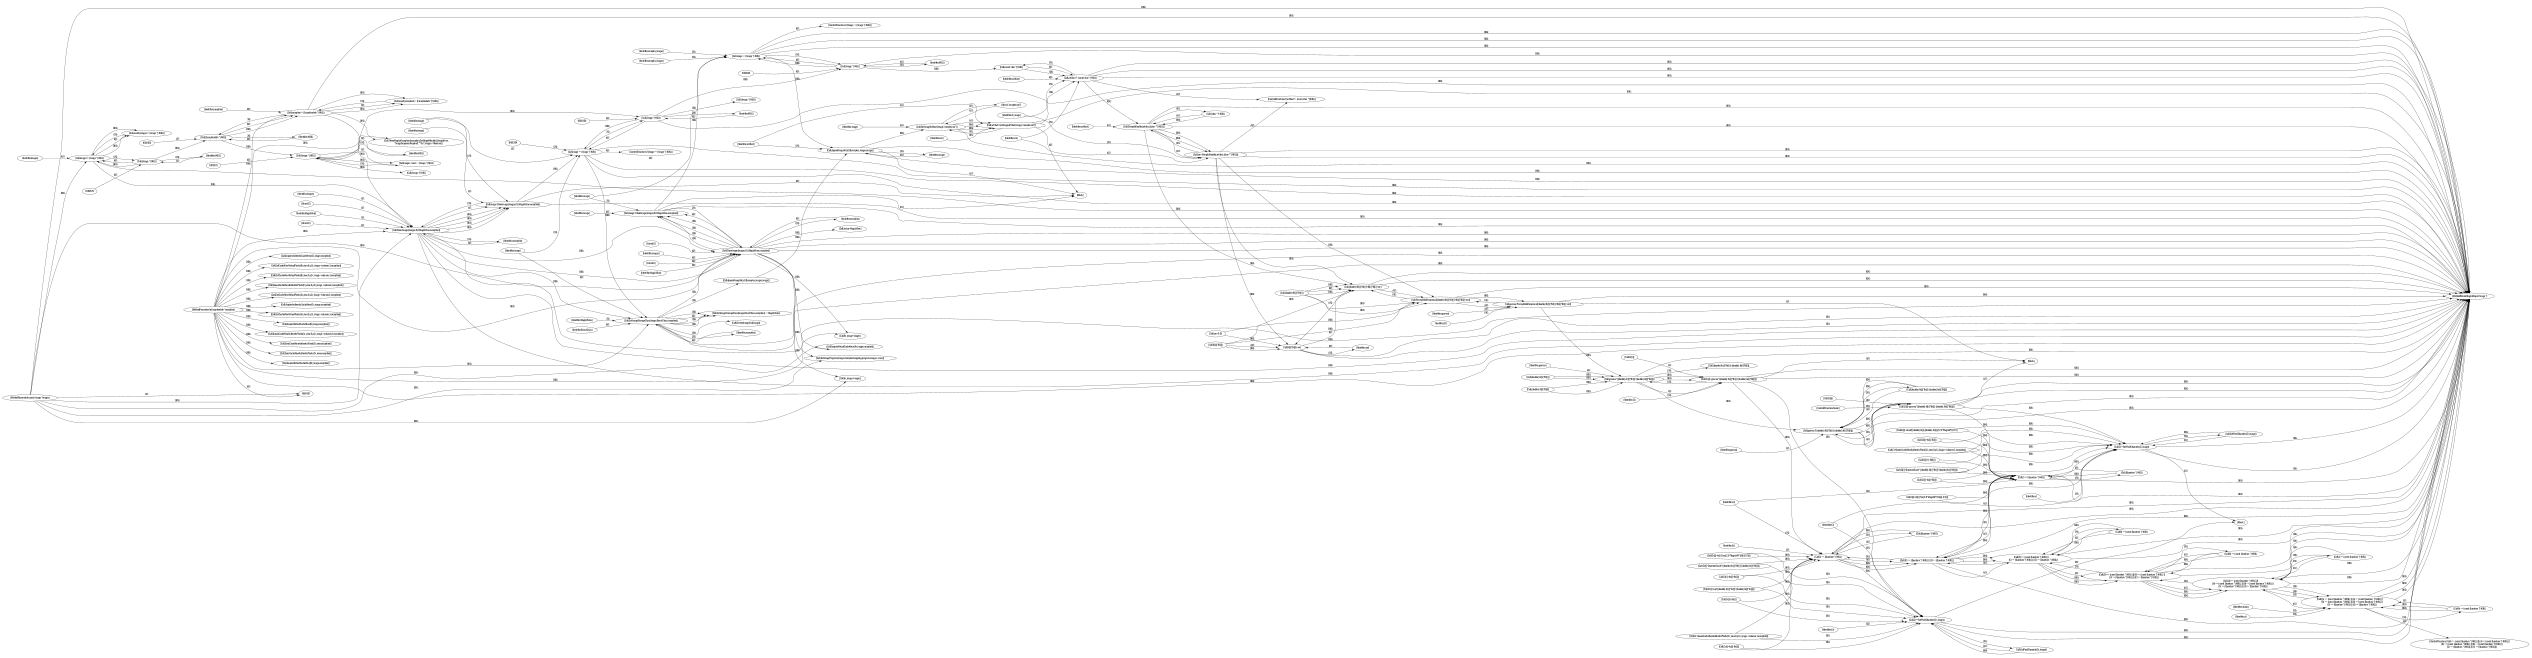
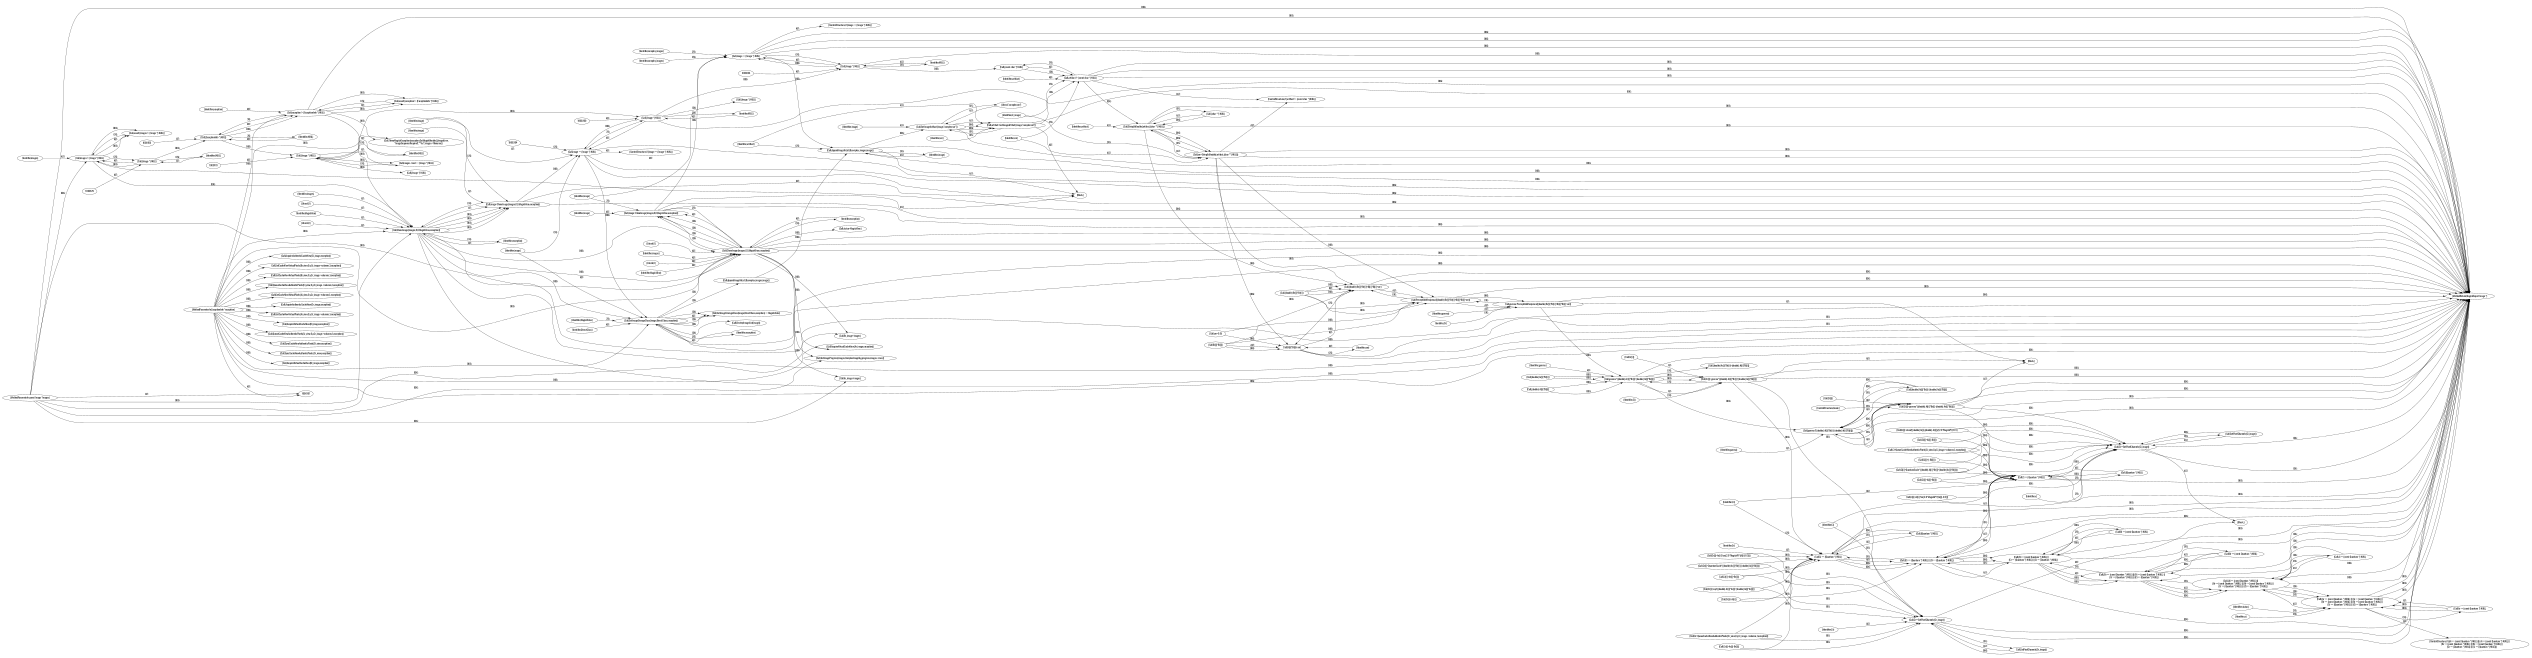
edge "(Call,Cr == (Quantum *) NULL)" -> "(Call,Cr+=GetPixelChannels(Cr_image))": removed, label "DDG:"
edge "(Call,Cr[i]=Ar[i])" -> "(Call,Cr+=GetPixelChannels(Cr_image))": now "(Call,Cr[i]=Ar[i])" -> "(Call,(Cr == (Quantum *) NULL) || (Ci == (Quantum *) NULL))"
